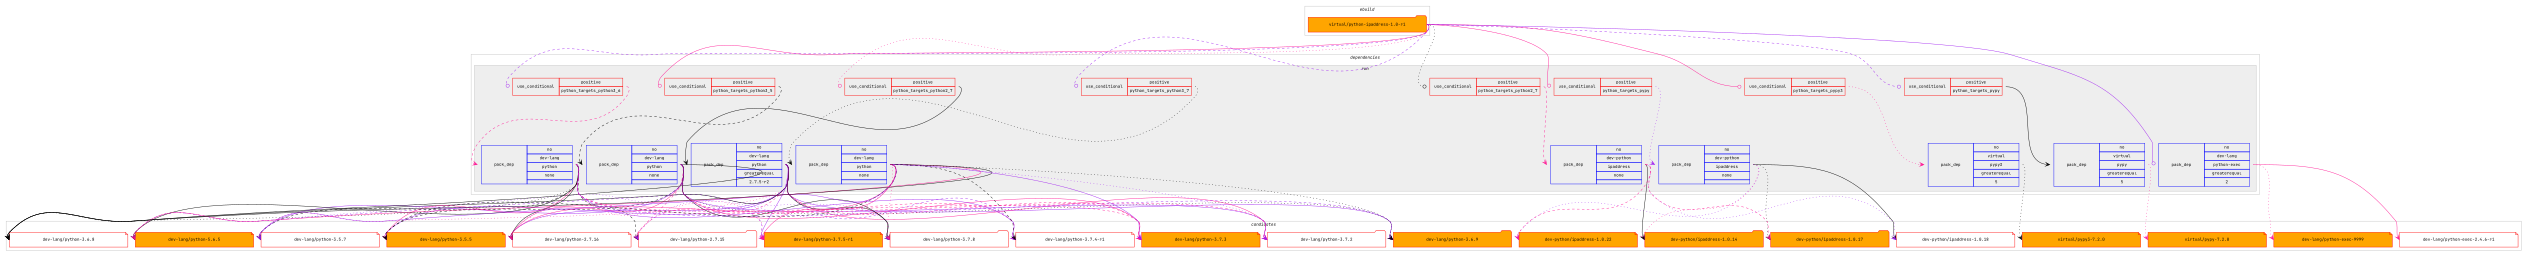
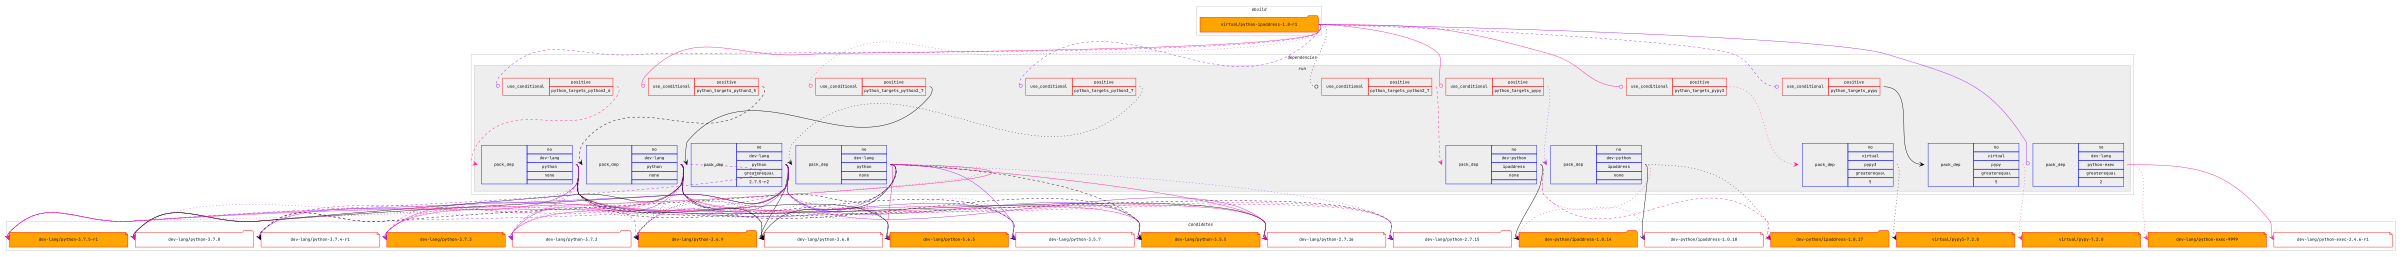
node "dev-python/ipaddress-1.0.22": removed
